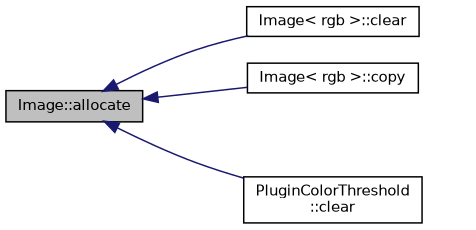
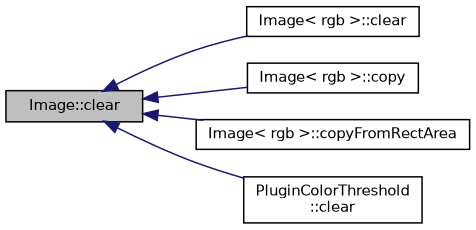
node "Image::allocate": label "Image::allocate" -> "Image::clear"
node "Image< rgb >::copyFromRectArea": added
